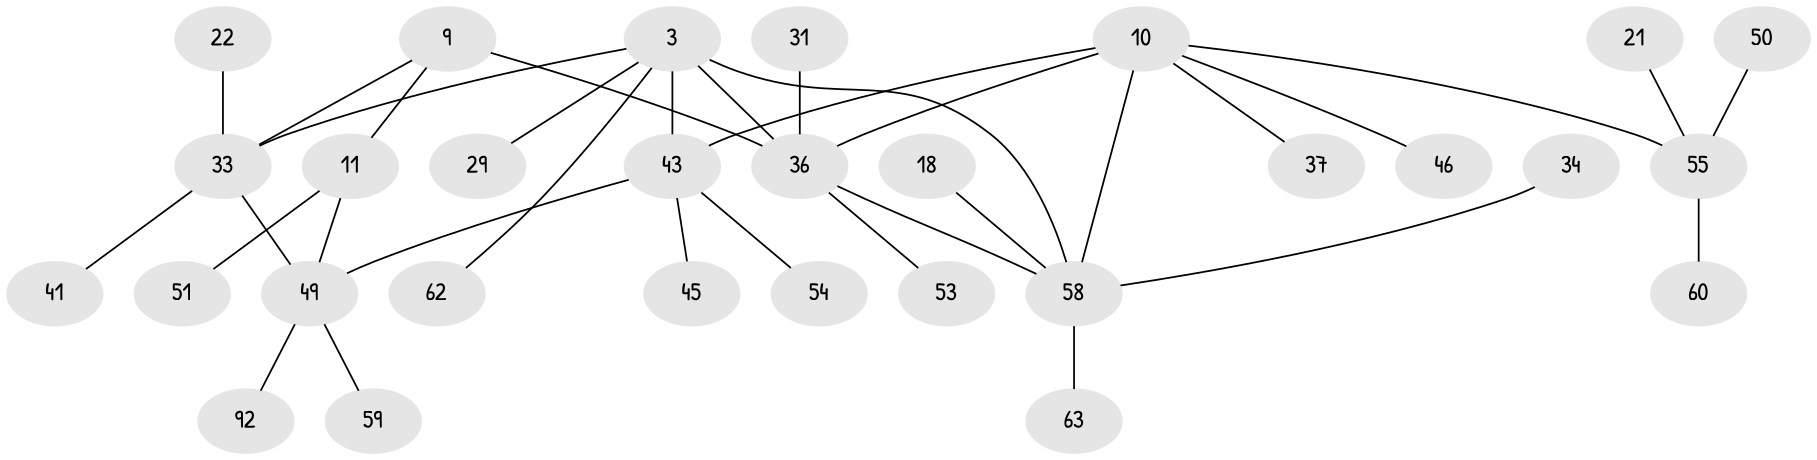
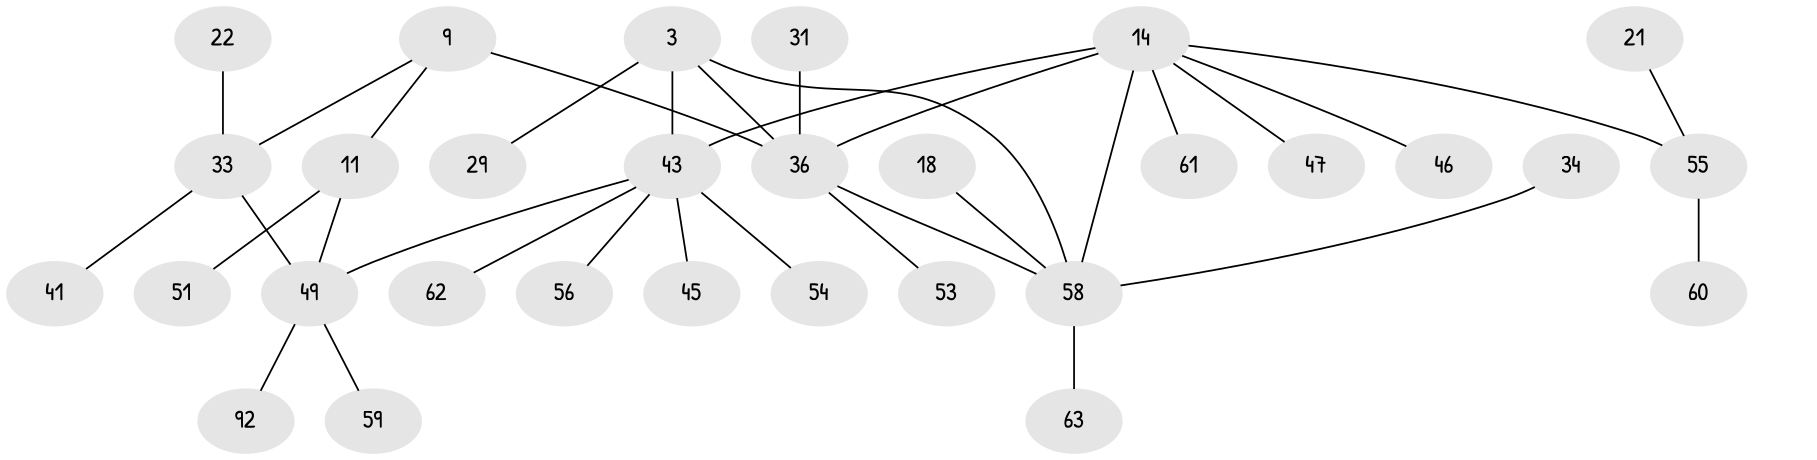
node "10": label "10" -> "14"
node "50": removed
edge "3" -- "33": removed
node "61": added
node "37": label "37" -> "47"
edge "3" -- "62": now "43" -- "62"
node "56": added
